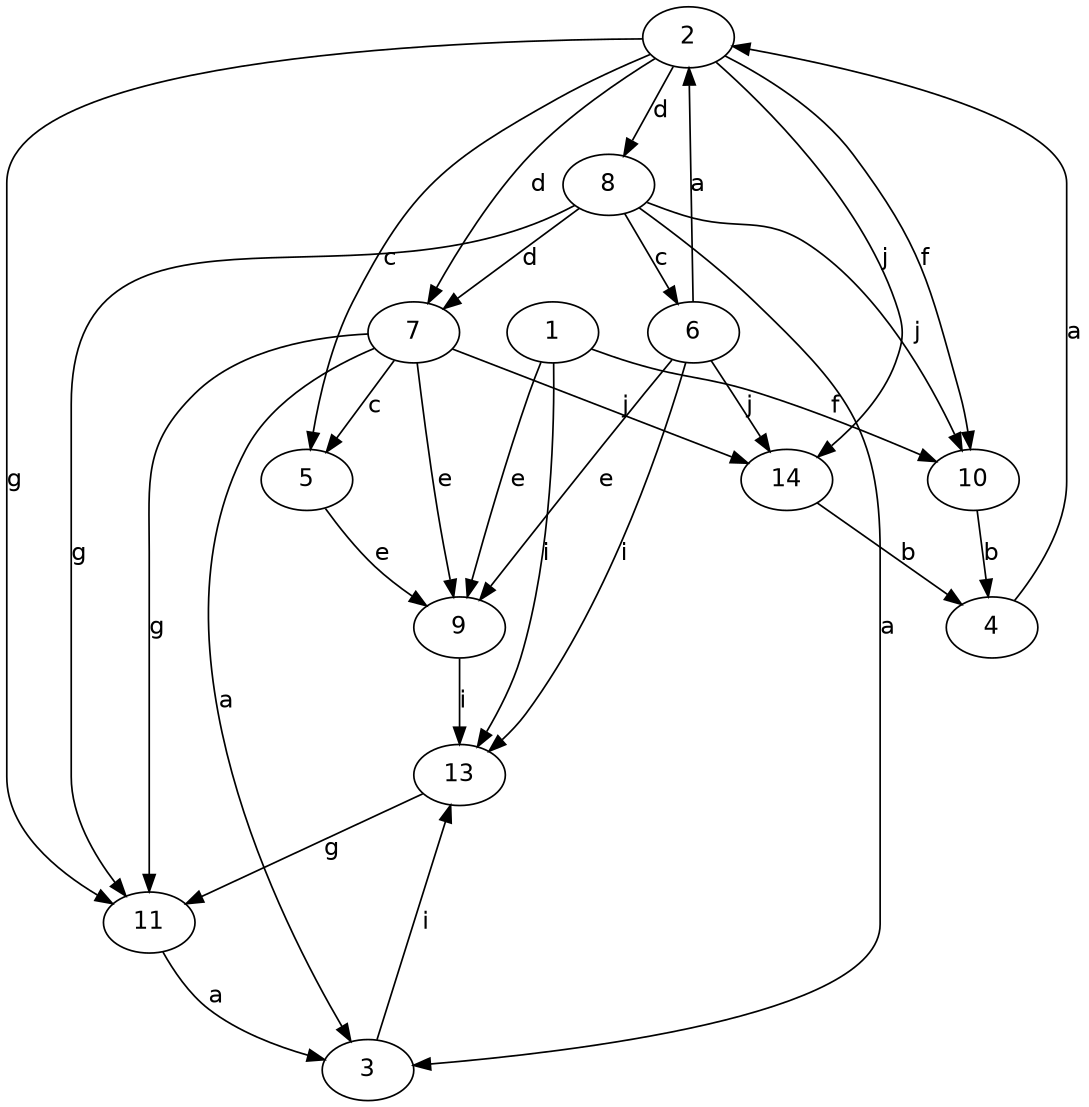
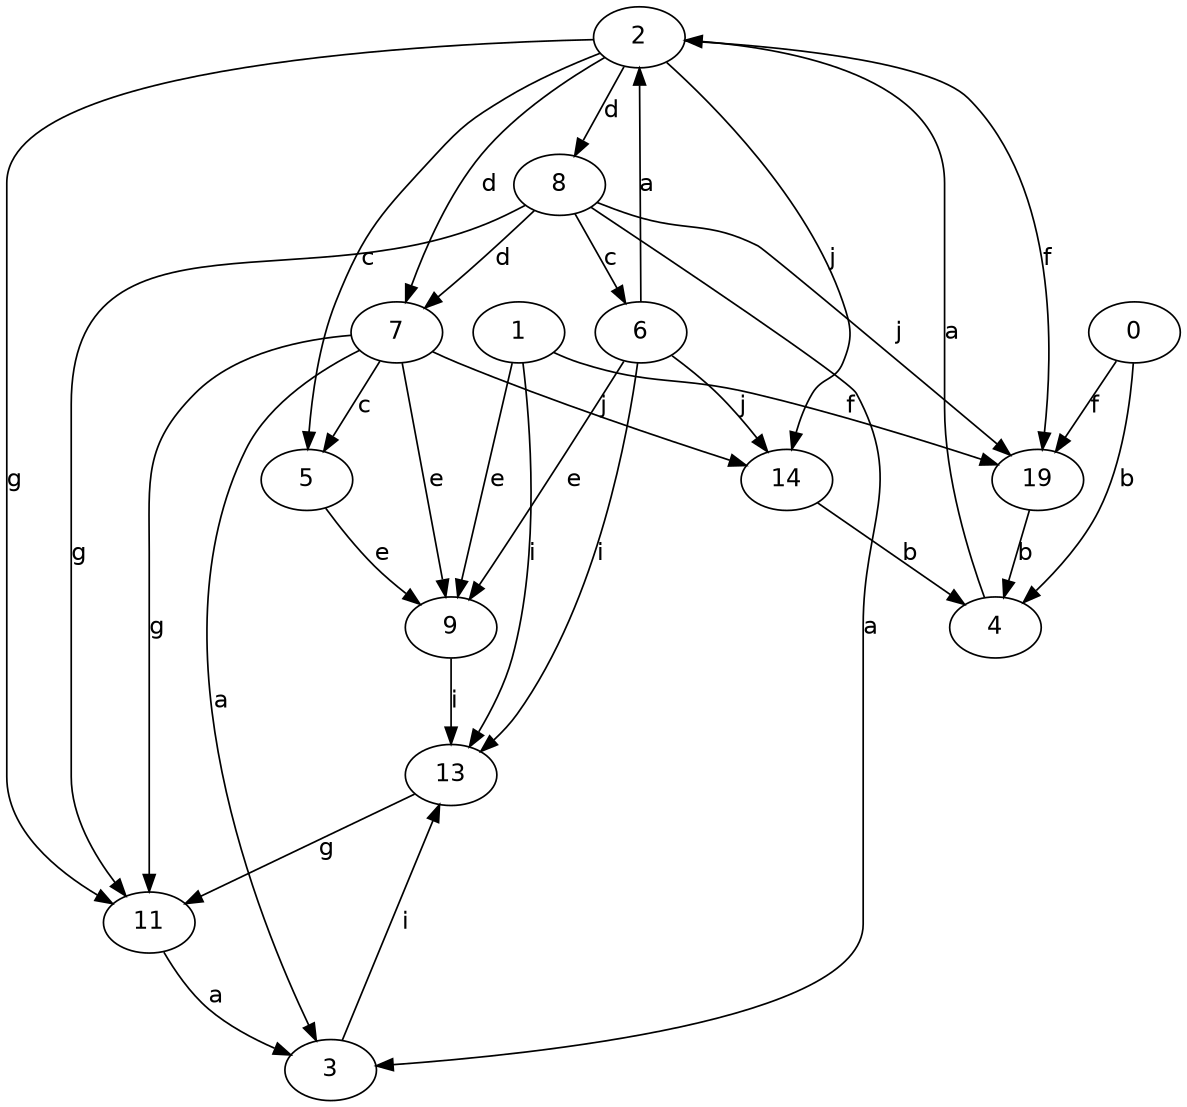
node "0": added
node "10": label "10" -> "19"
